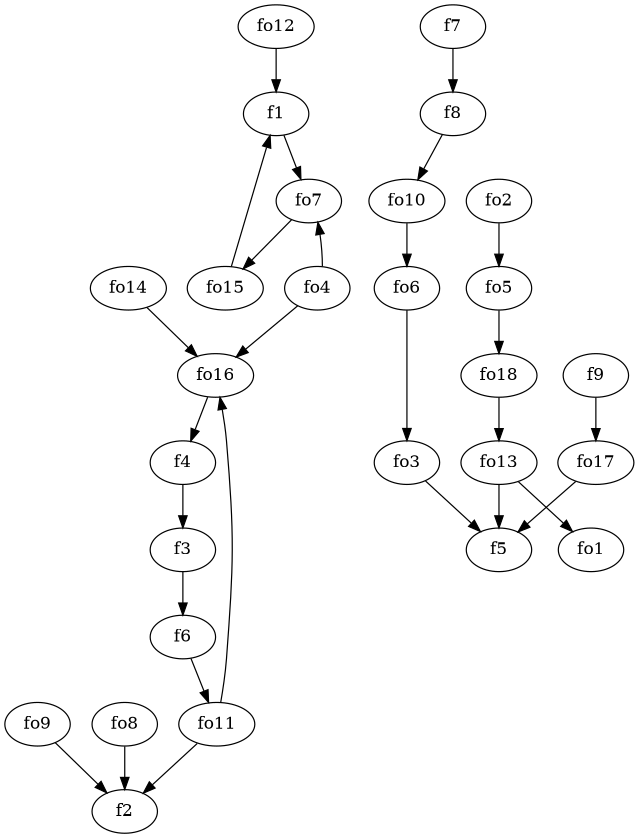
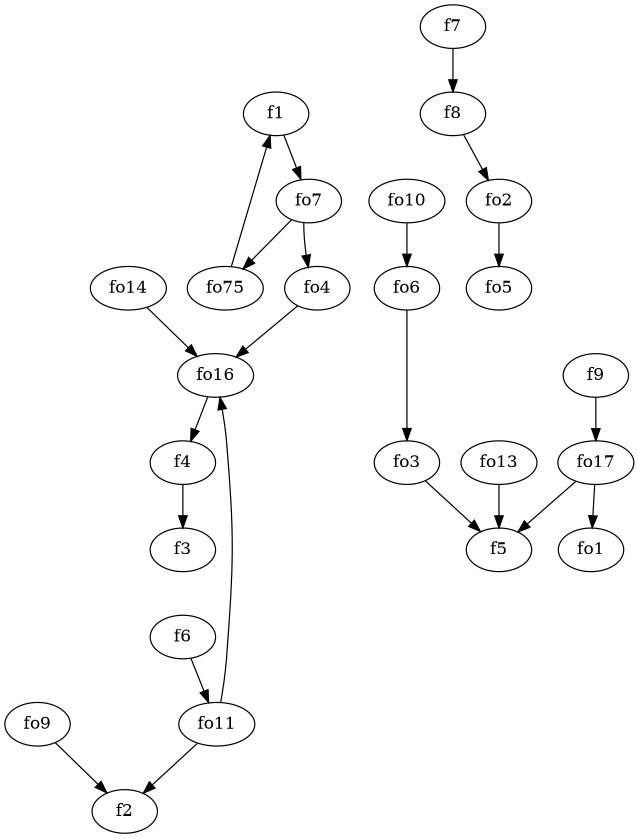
node "fo12": removed
edge "f8" -> "fo10": now "f8" -> "fo2"
edge "fo4" -> "fo7": reversed
node "fo15": label "fo15" -> "fo75"
node "fo18": removed
edge "fo13" -> "fo1": now "fo17" -> "fo1"
edge "f3" -> "f6": removed
node "fo8": removed
